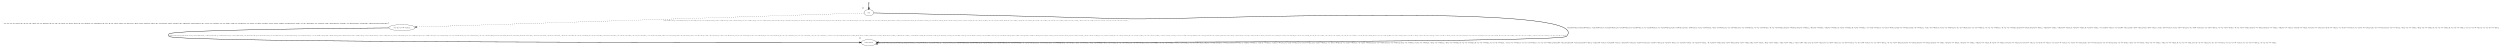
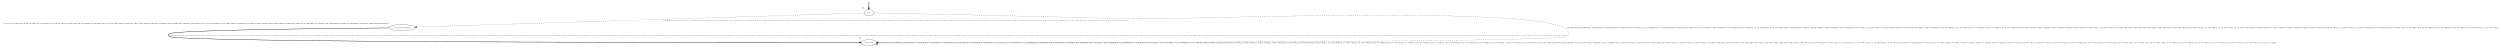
edge "S0 {}" -> "sinkstate {}": style bold -> dashed
